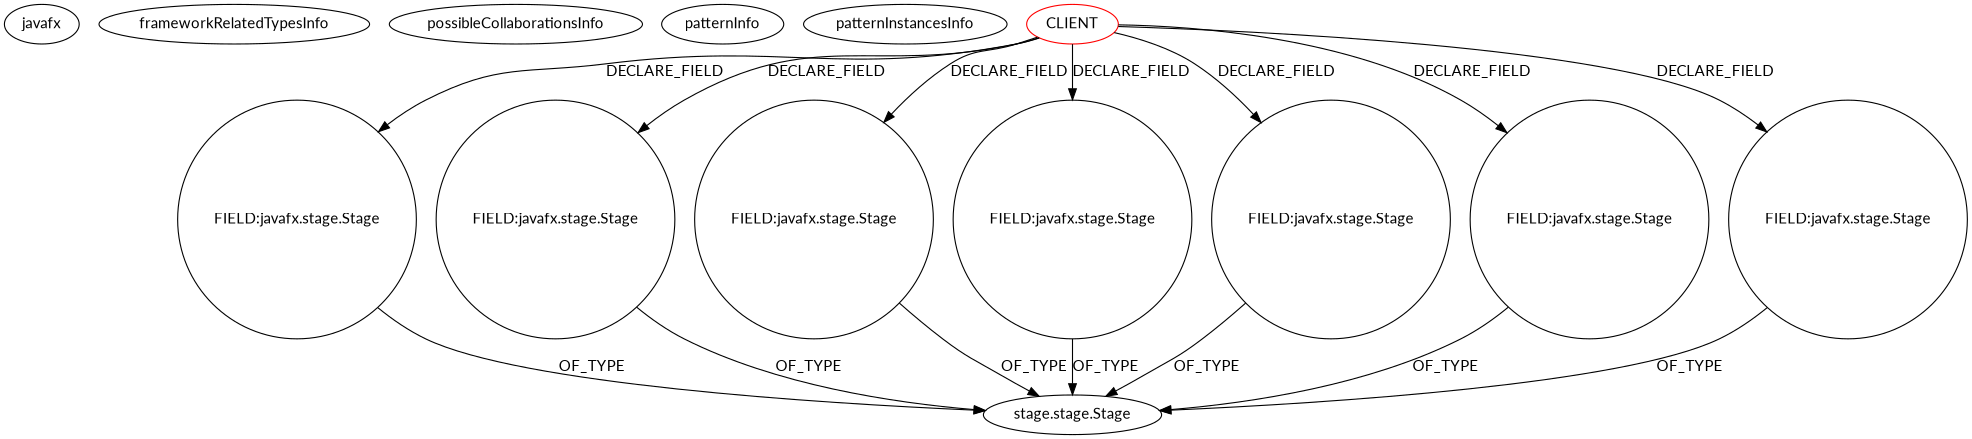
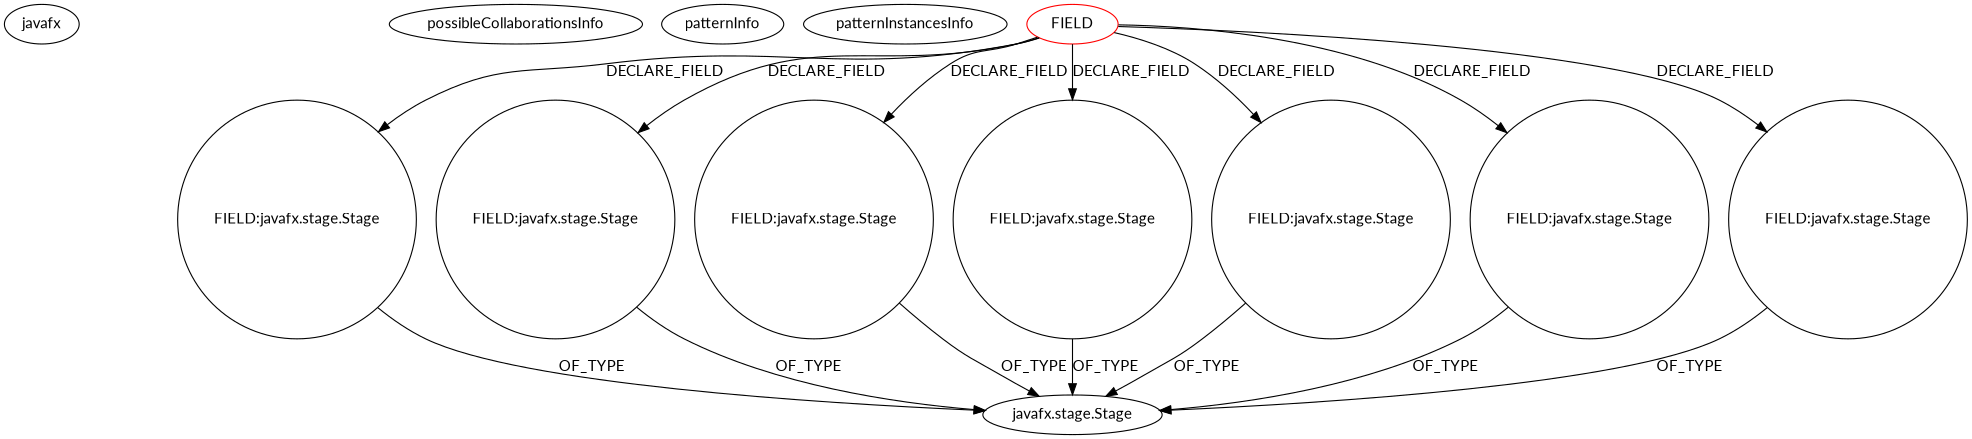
node "frameworkRelatedTypesInfo": removed
node "CLIENT": label "CLIENT" -> "FIELD"
node "stage.stage.Stage": label "stage.stage.Stage" -> "javafx.stage.Stage"
